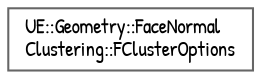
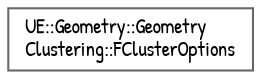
node "UE::Geometry::FaceNormal Clustering::FClusterOptions": label "UE::Geometry::FaceNormal Clustering::FClusterOptions" -> "UE::Geometry::Geometry Clustering::FClusterOptions"
